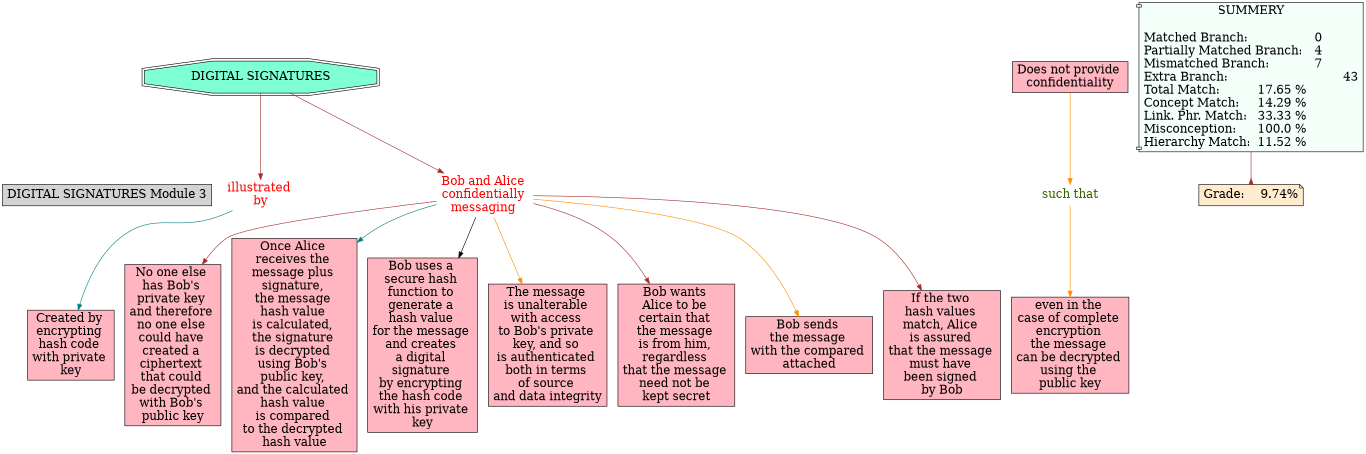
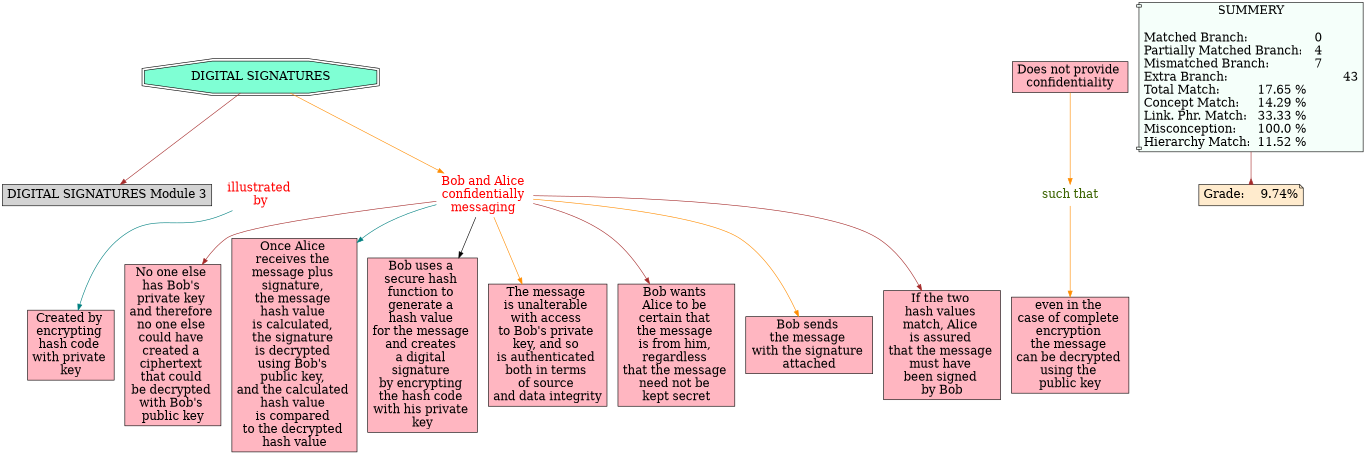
edge "DIGITAL SIGNATURES" -> "Bob and Alice confidentially messaging": color brown -> darkorange
edge "DIGITAL SIGNATURES" -> "illustrated by": now "DIGITAL SIGNATURES" -> "DIGITAL SIGNATURES Module 3"
node "Bob sends the message with the compared attached": label "Bob sends the message with the compared attached" -> "Bob sends the message with the signature attached"
